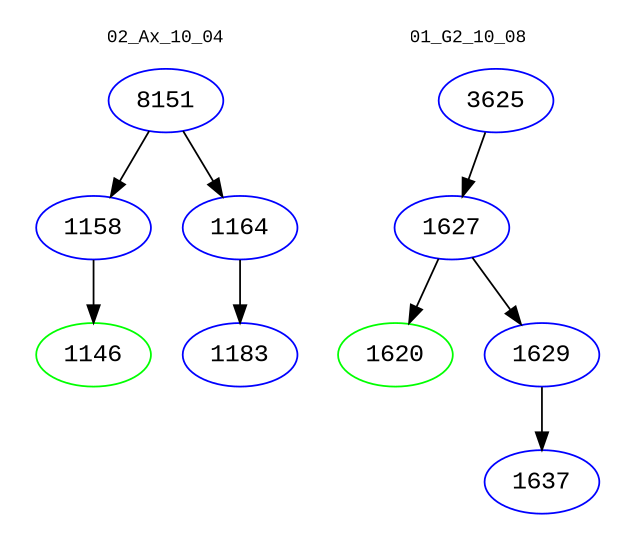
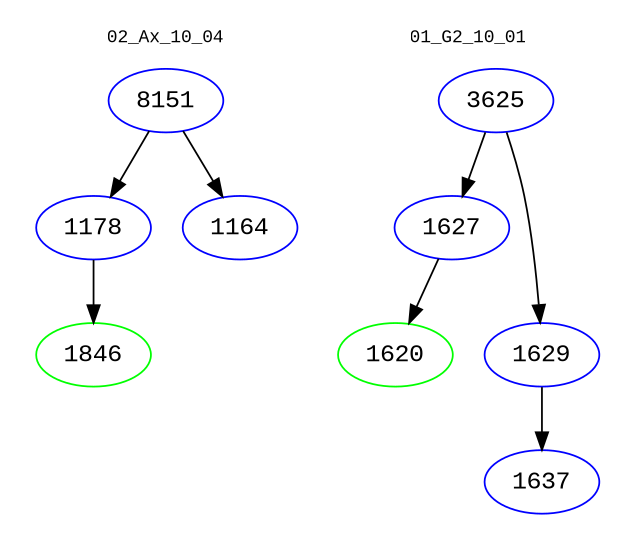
cluster "01_G2_10_08": label "01_G2_10_08" -> "01_G2_10_01"
node "1158": label "1158" -> "1178"
edge "1627" -> "1629": now "3625" -> "1629"
node "1146": label "1146" -> "1846"
node "1183": removed
